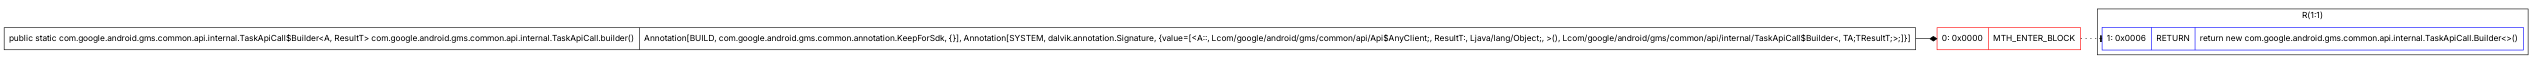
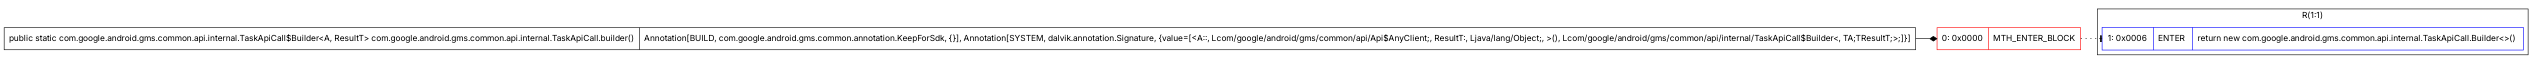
node "1: 0x0006": text "RETURN" -> "ENTER"
